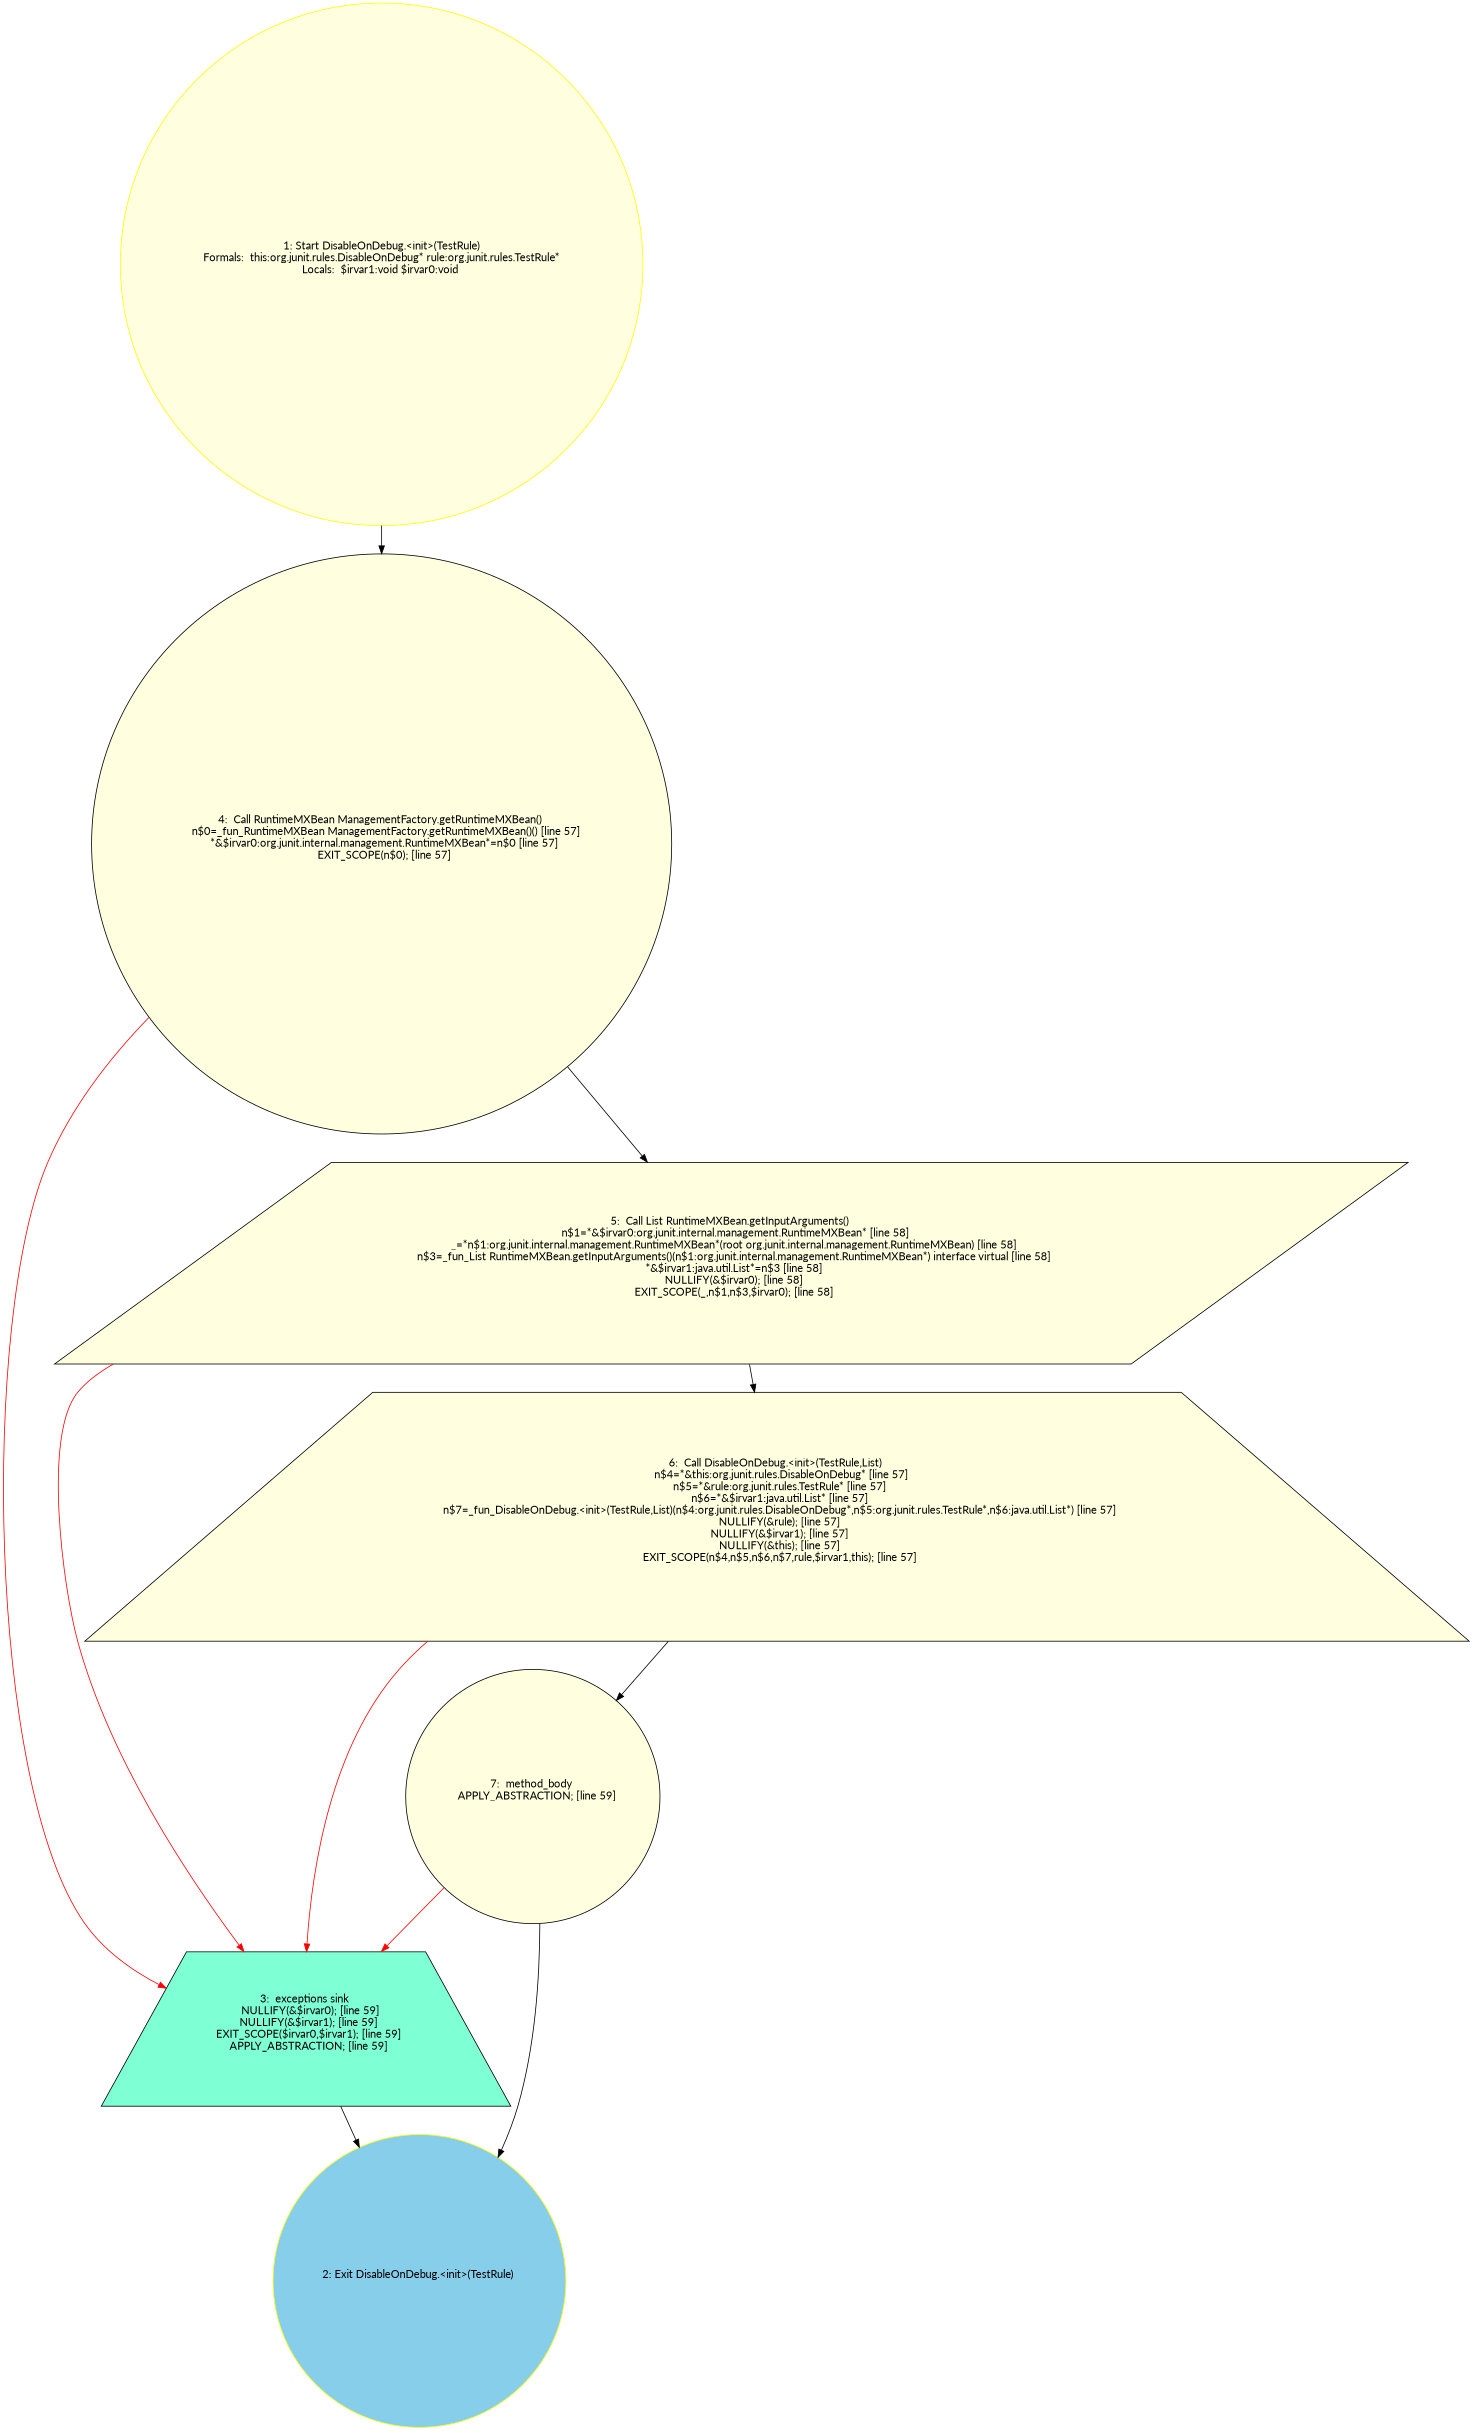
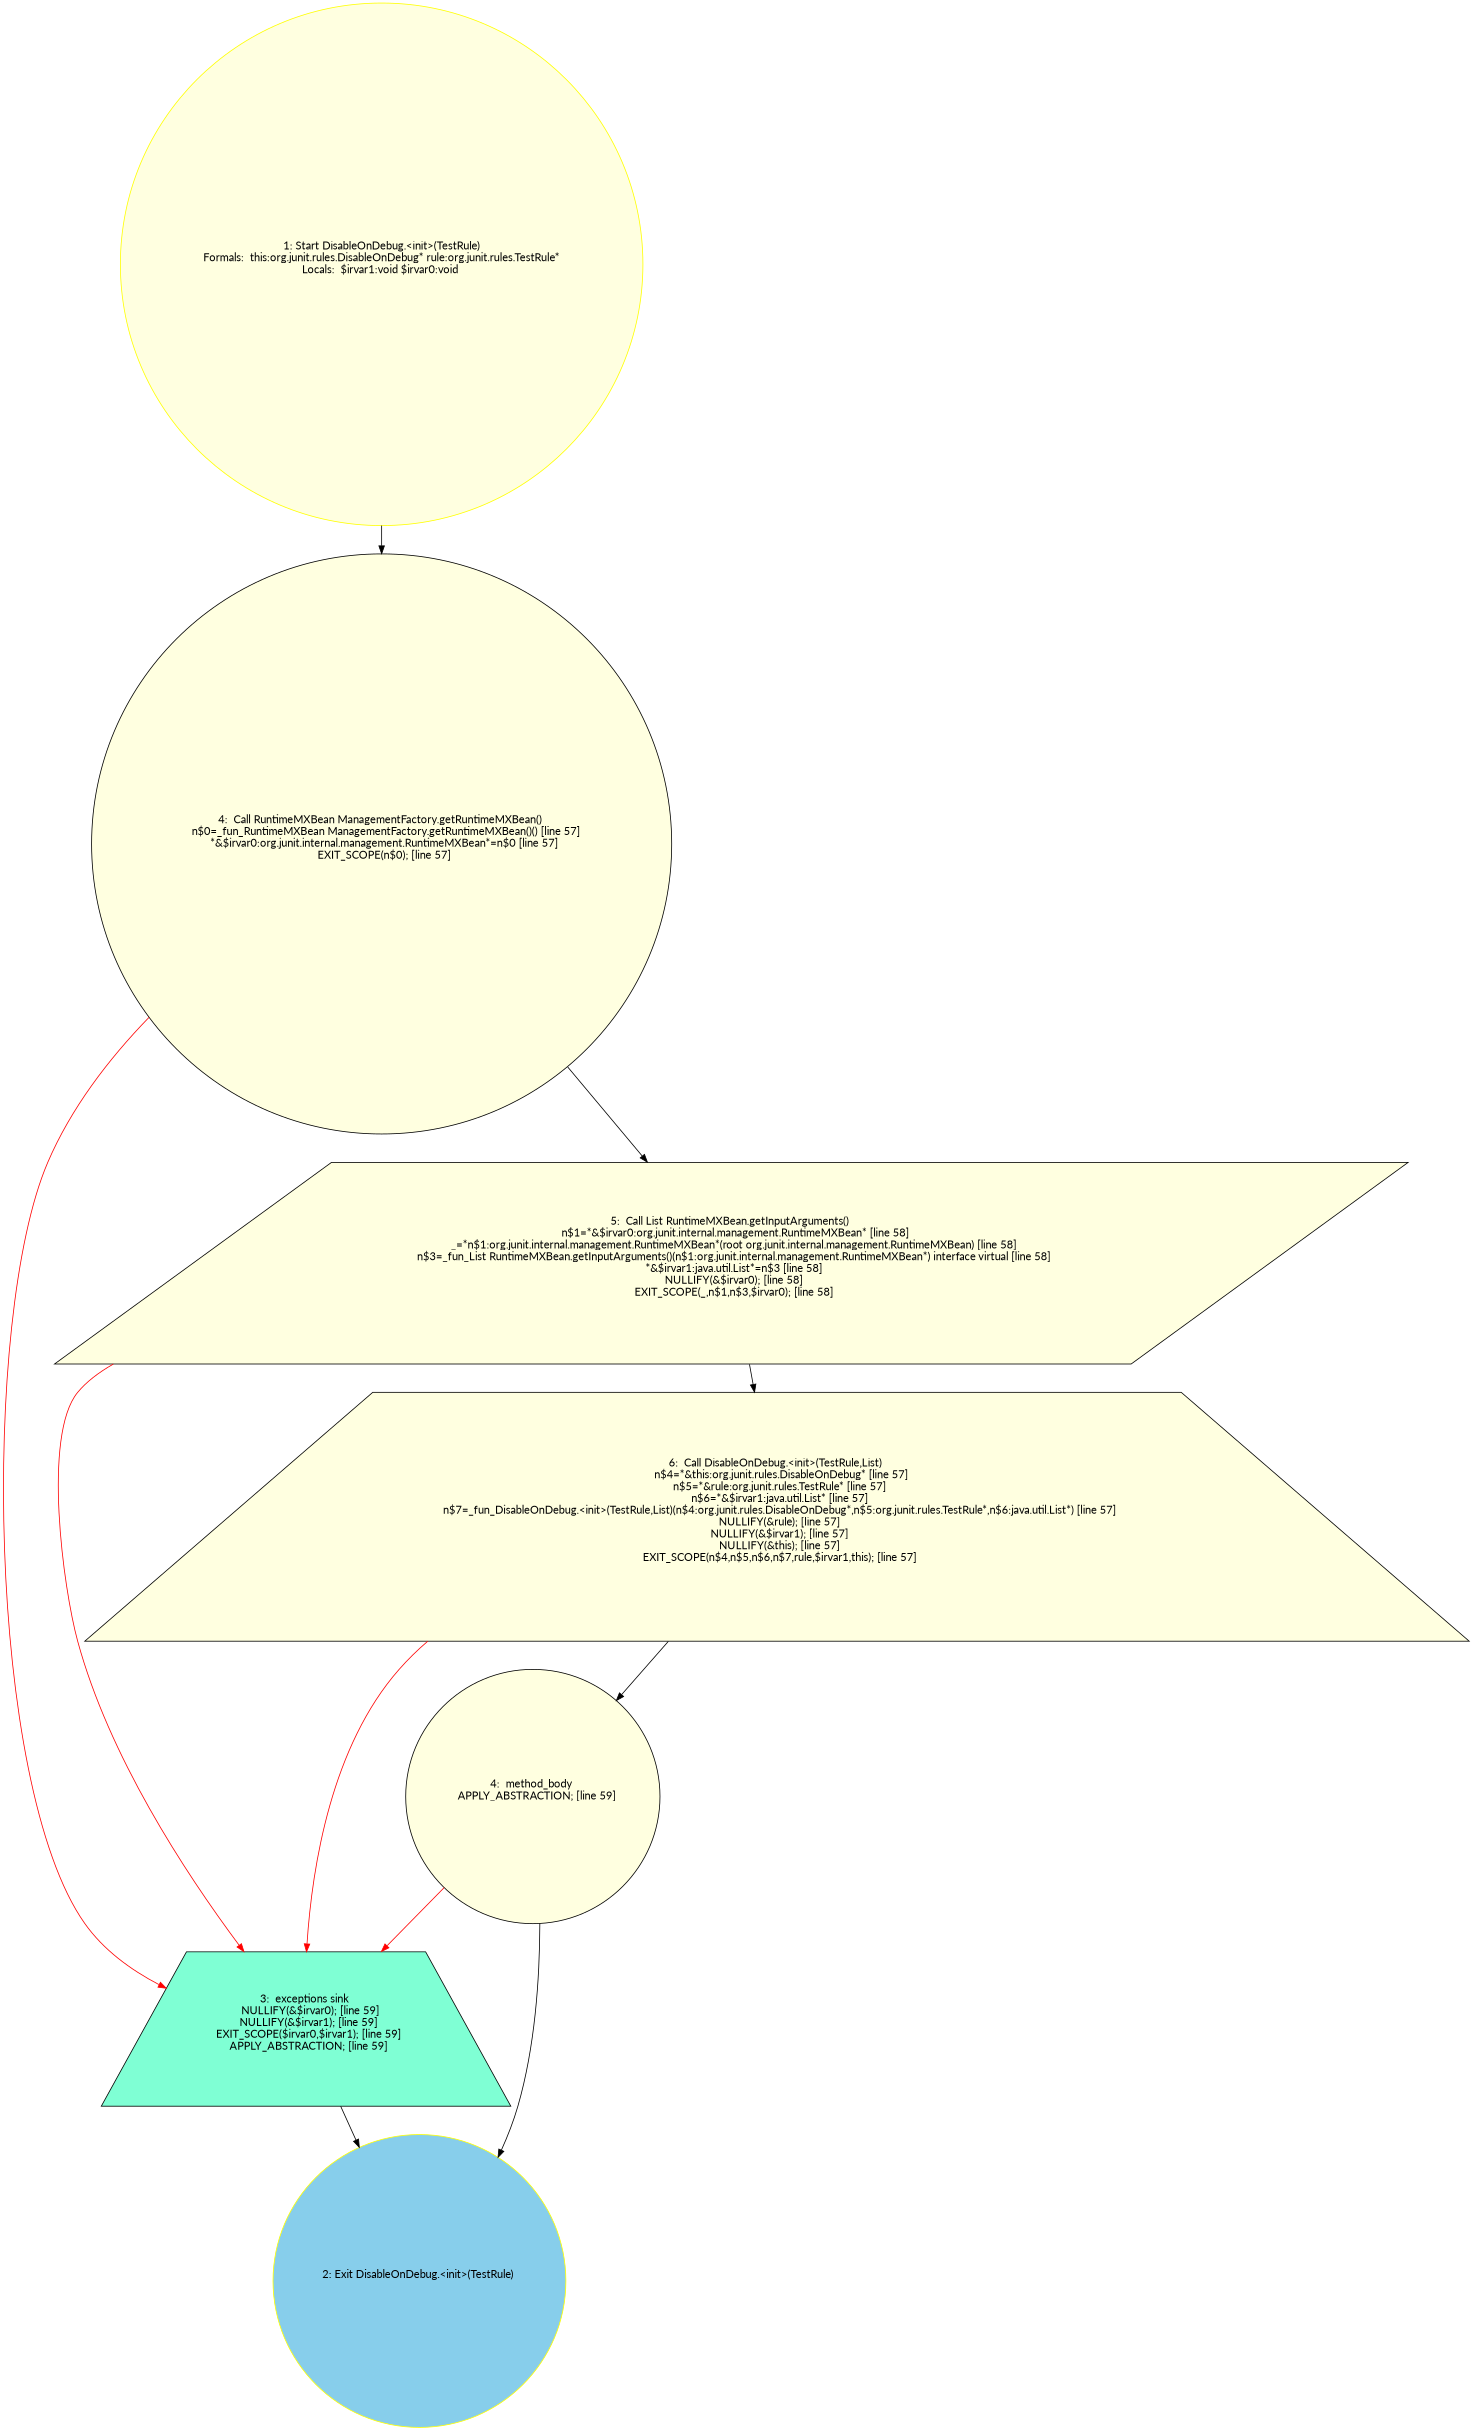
node "7:  method_body APPLY_ABSTRACTION; [line 59]": label "7:  method_body APPLY_ABSTRACTION; [line 59]" -> "4:  method_body APPLY_ABSTRACTION; [line 59]"
